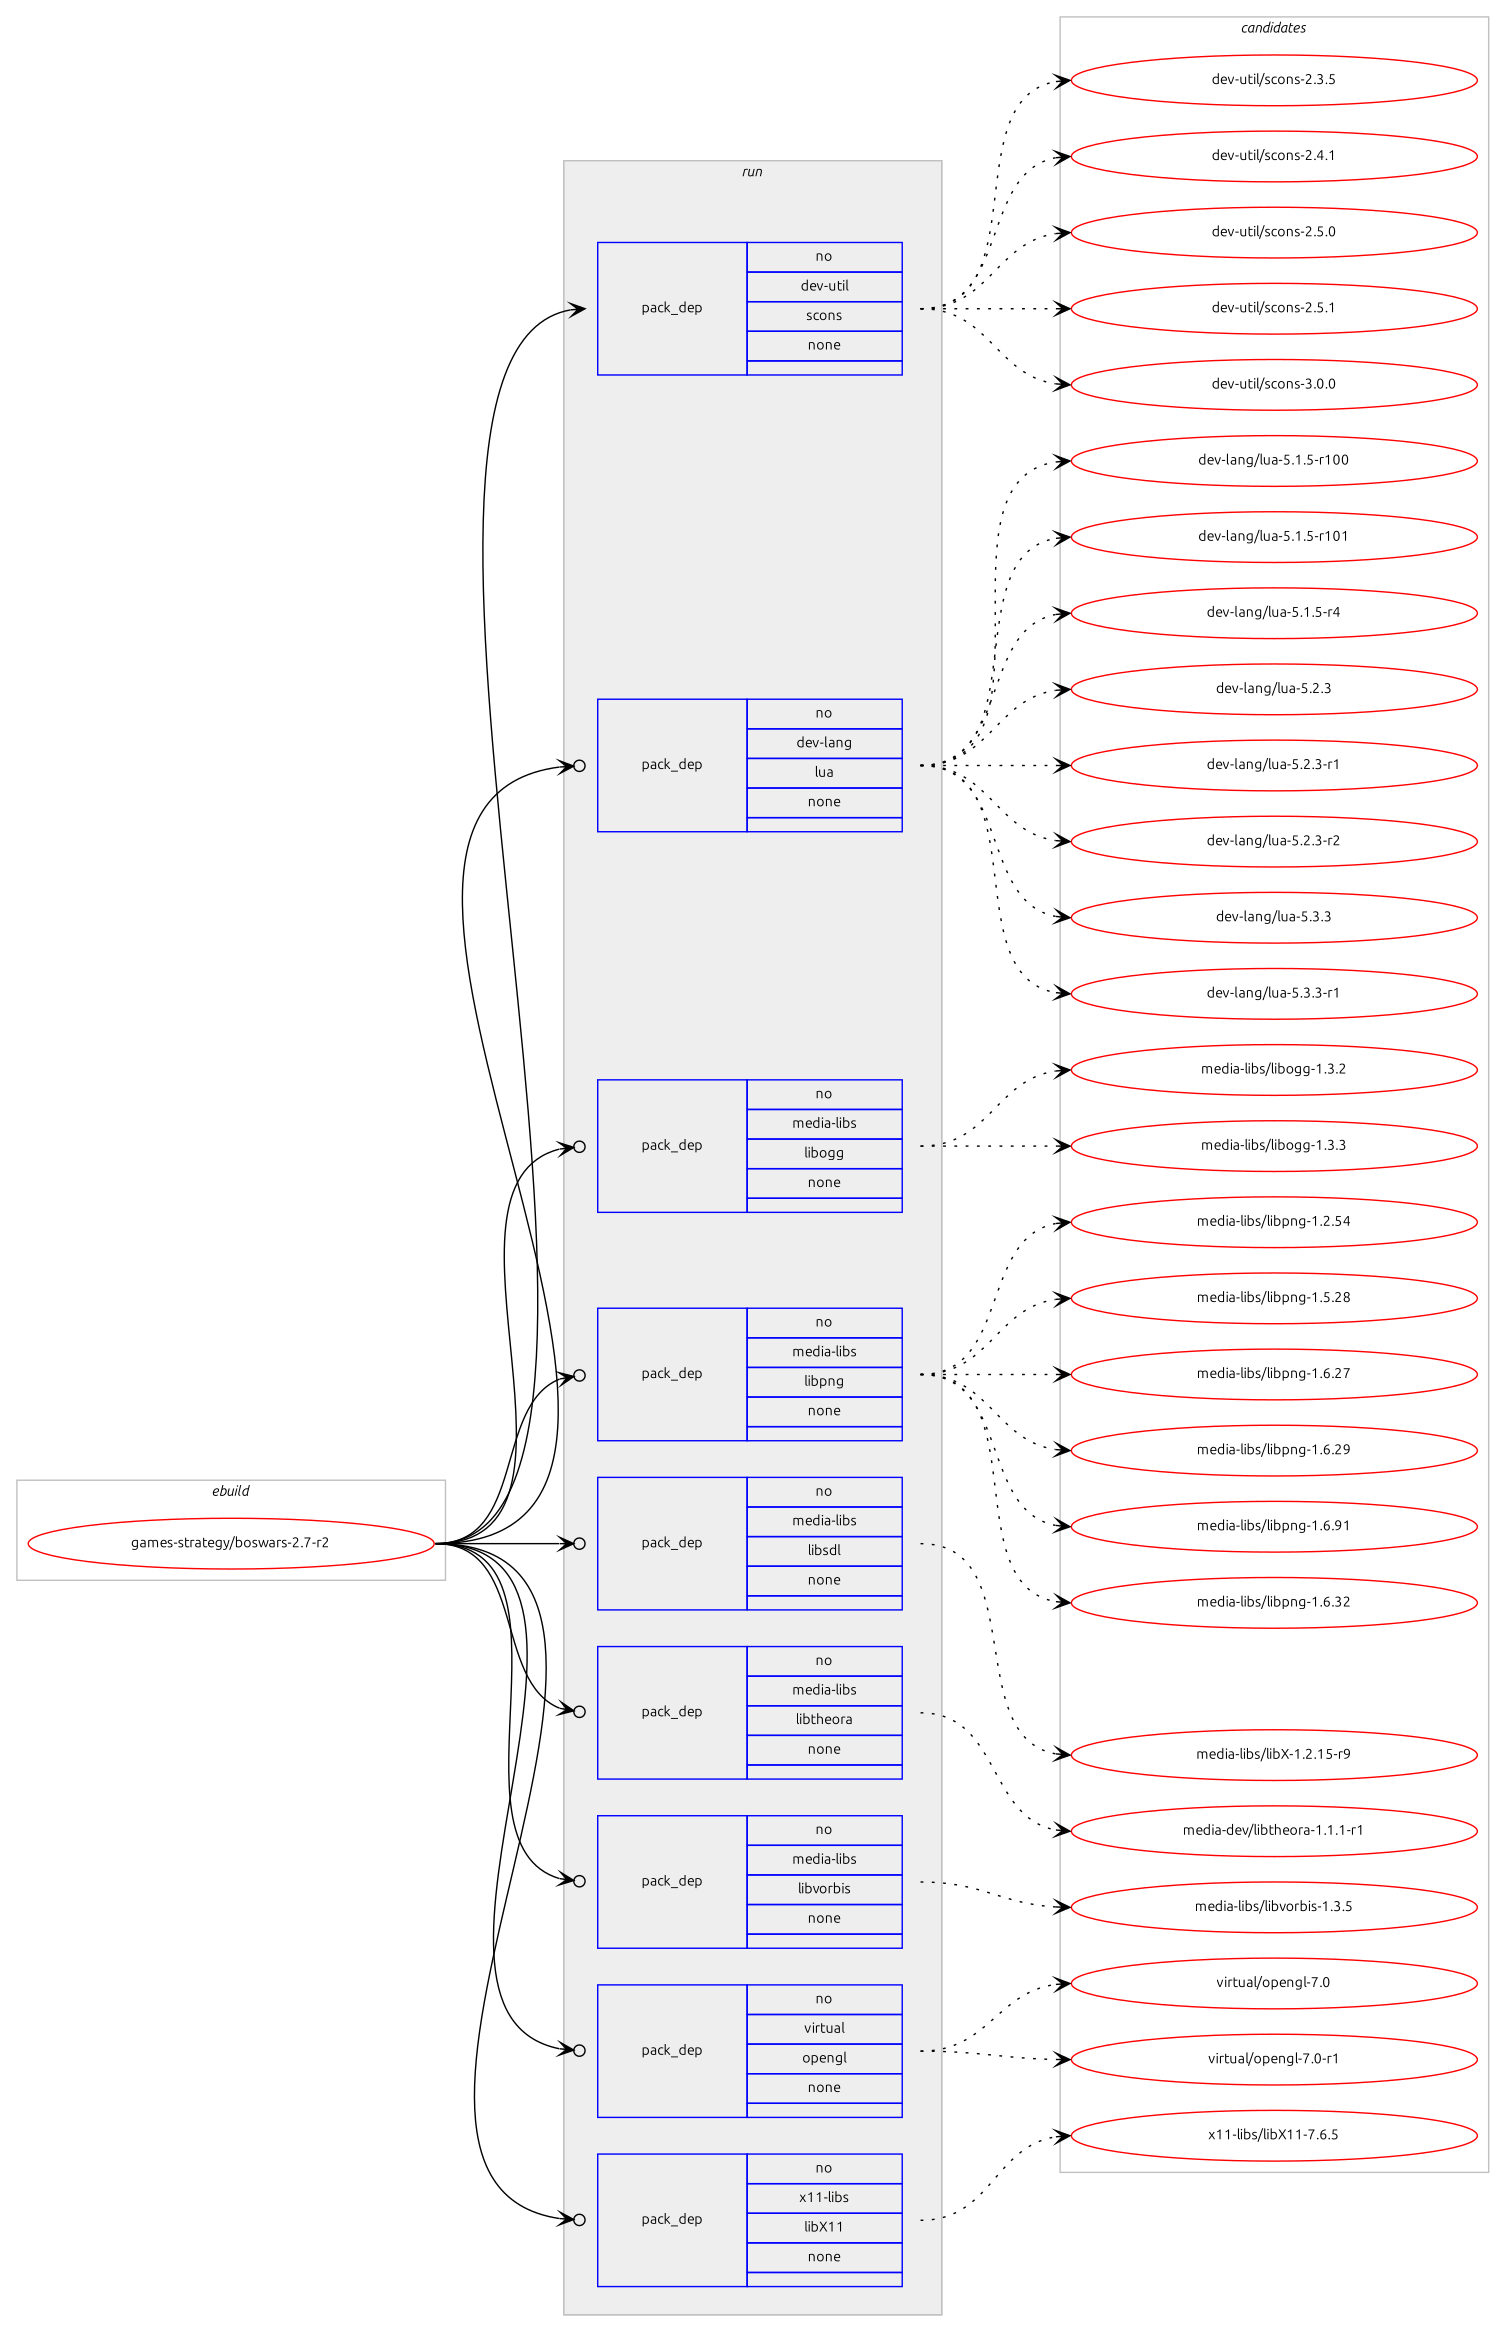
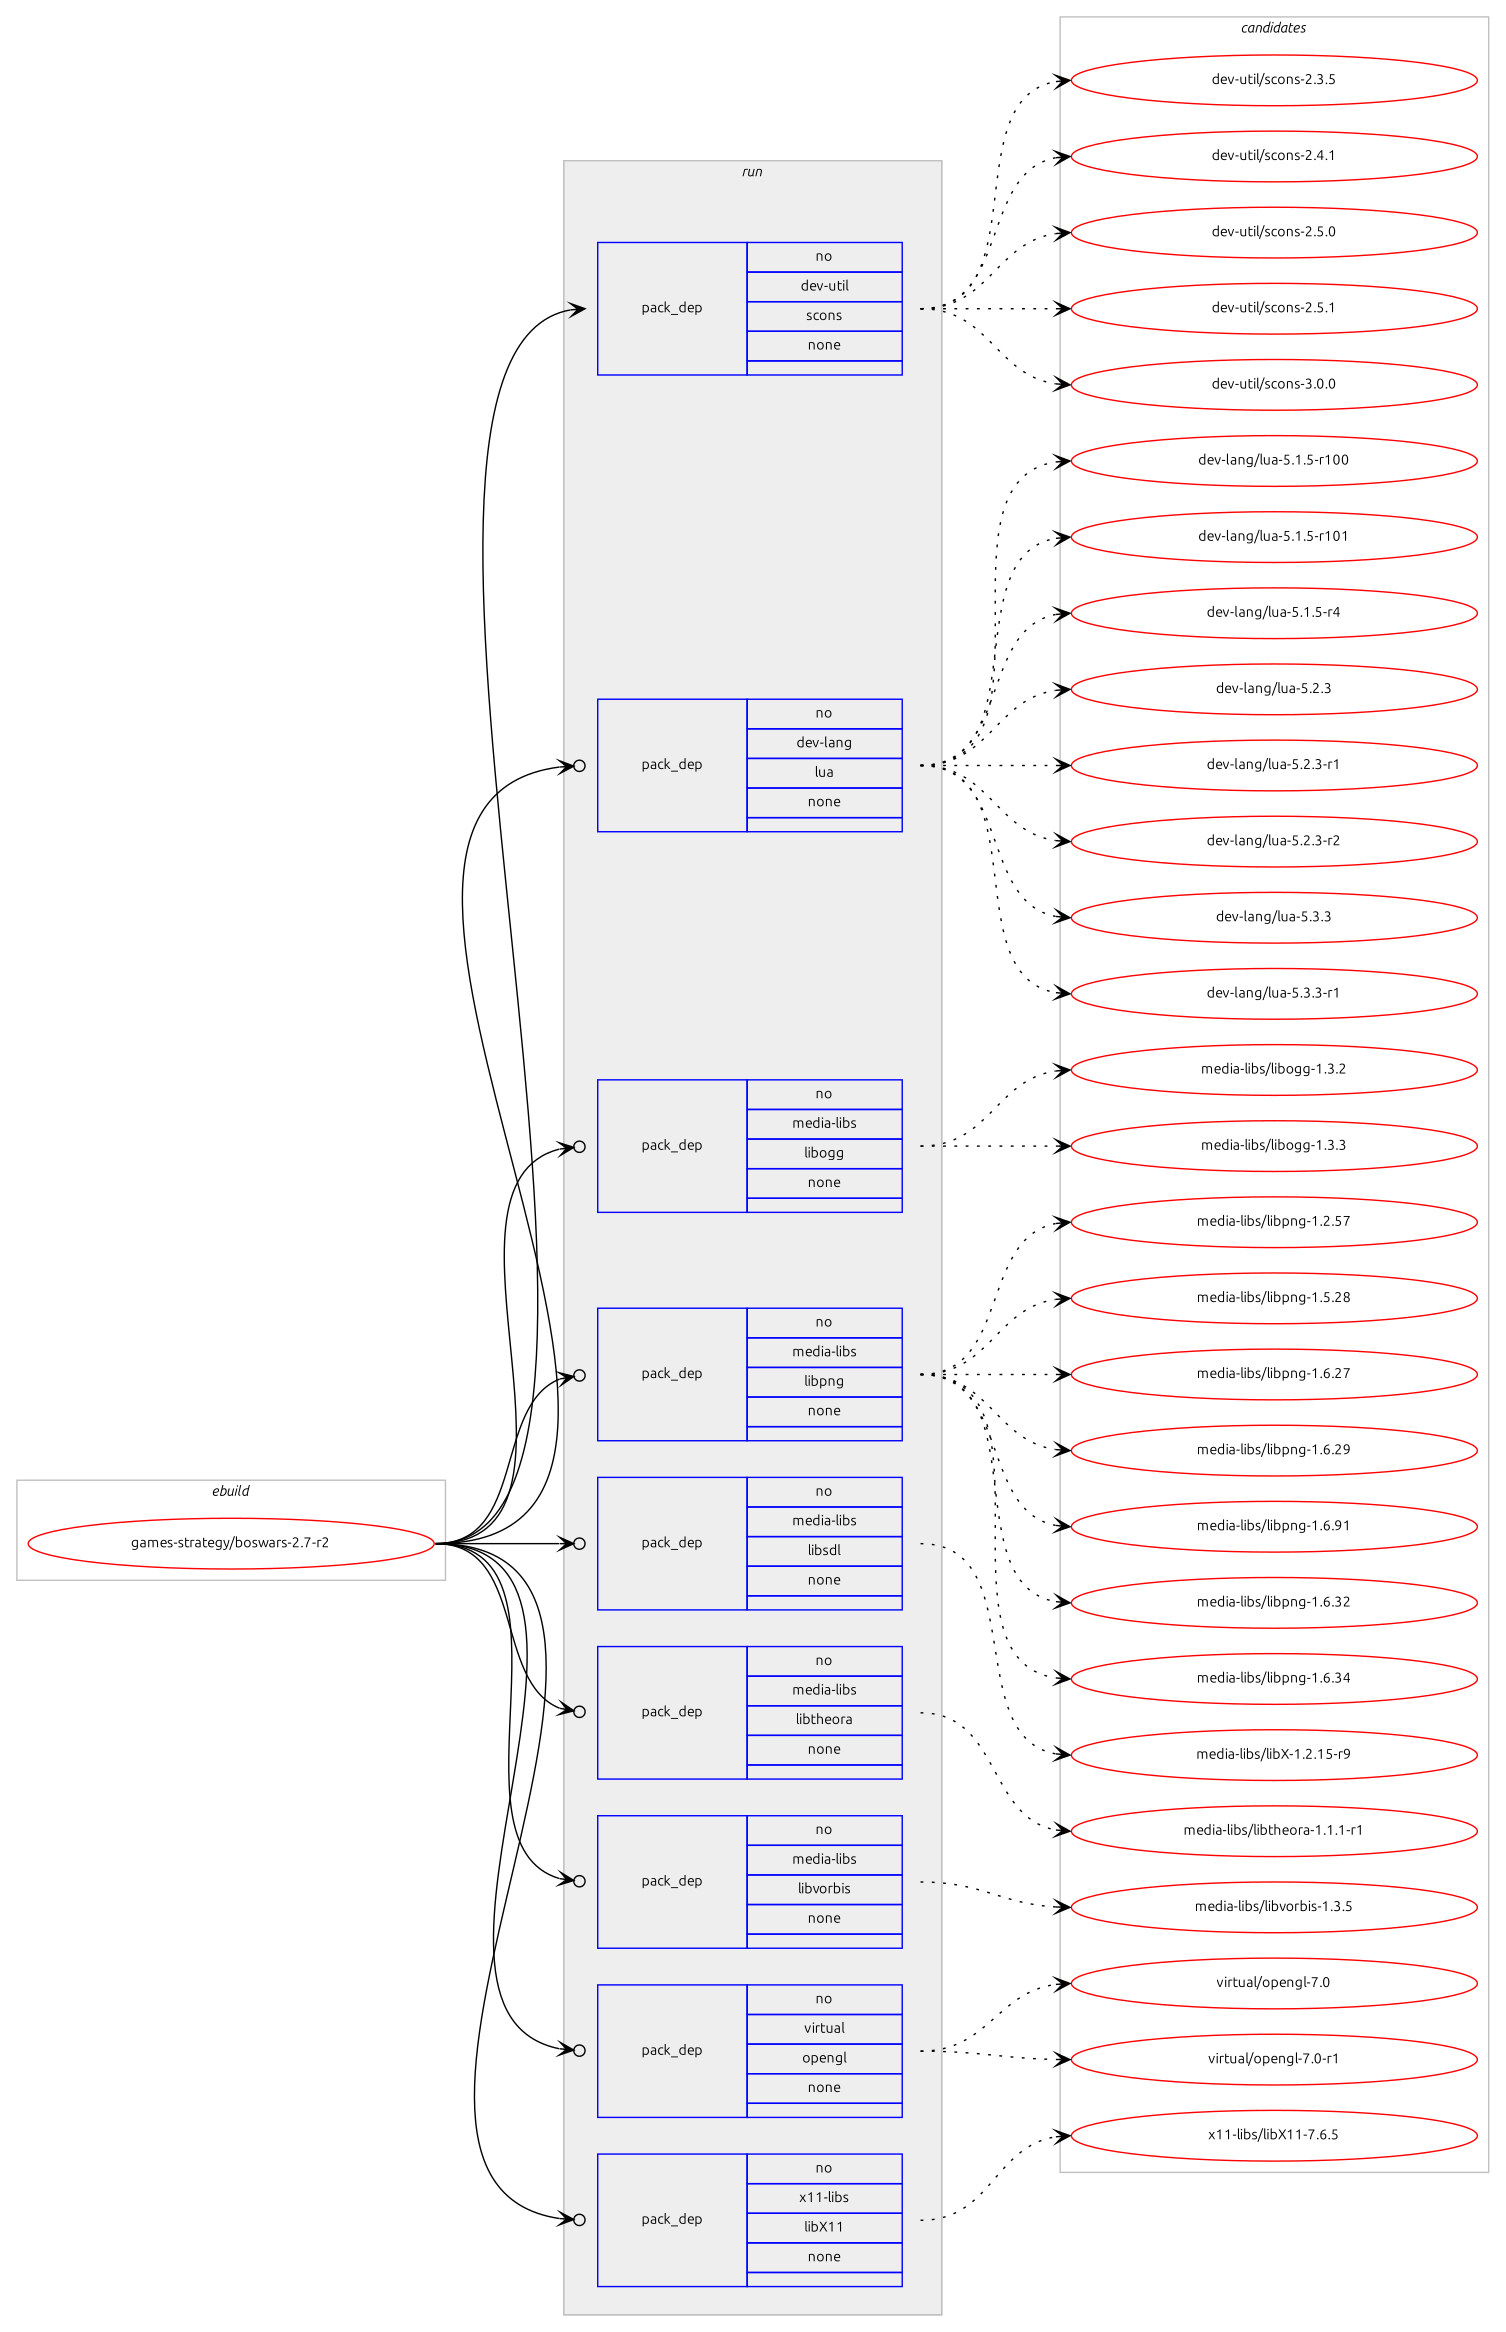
node "media-libs/libpng-1.2.54": label "media-libs/libpng-1.2.54" -> "media-libs/libpng-1.2.57"
node "media-libs/libpng-1.6.34": added
node "media-dev/libtheora-1.1.1-r1": label "media-dev/libtheora-1.1.1-r1" -> "media-libs/libtheora-1.1.1-r1"
